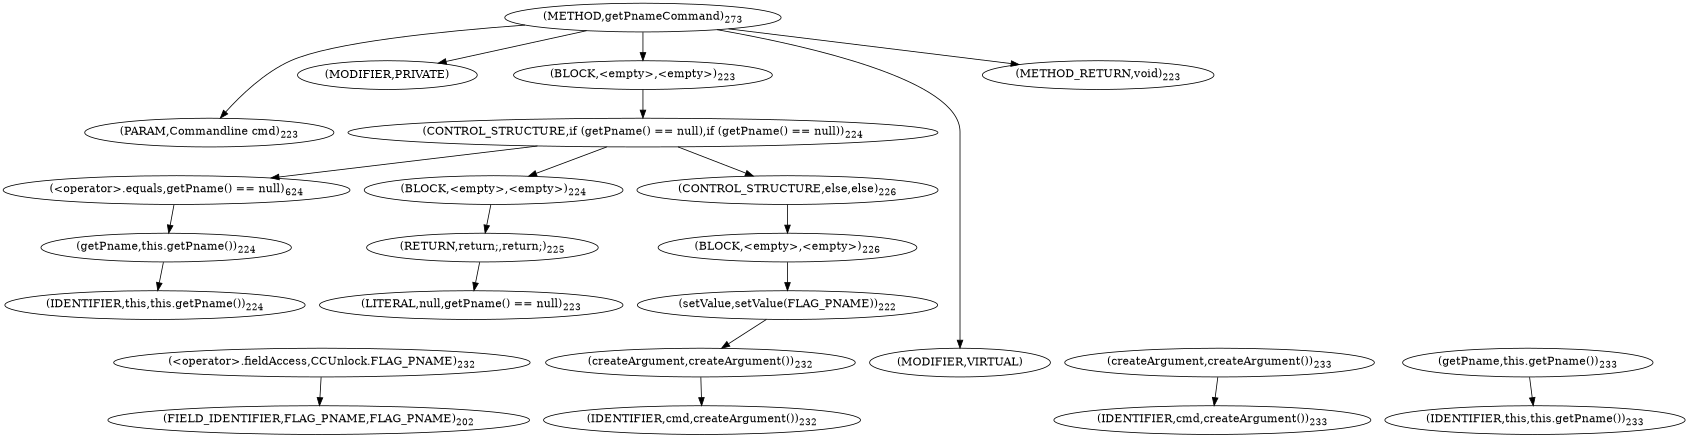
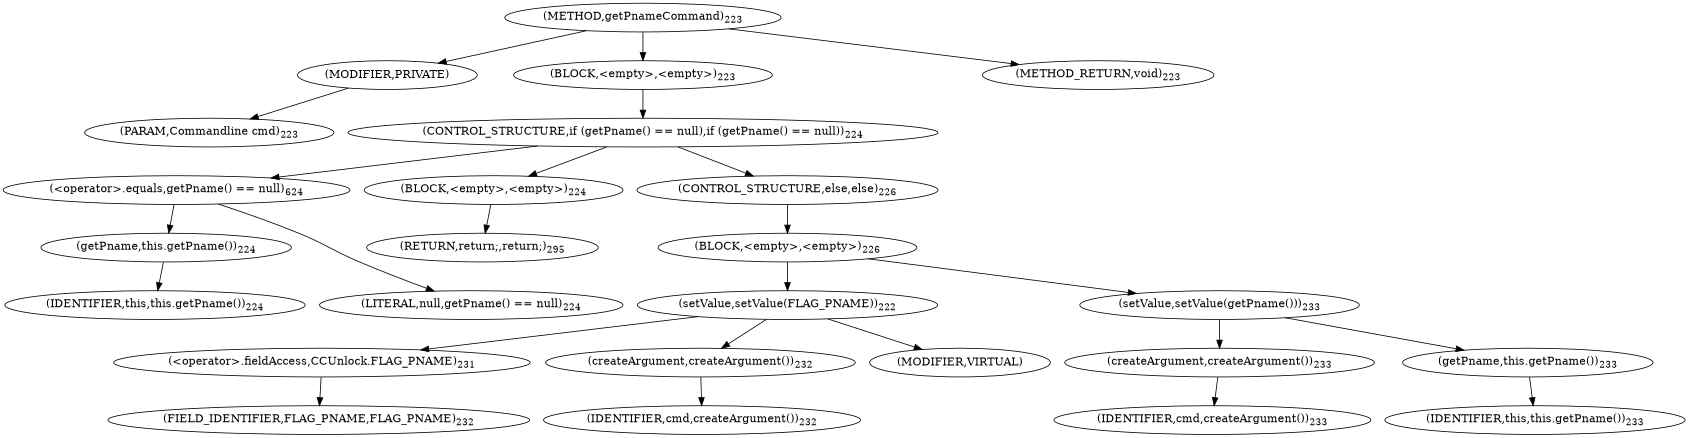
node "(METHOD,getPnameCommand)": text "273" -> "223"
edge "(METHOD,getPnameCommand)" -> "(PARAM,Commandline cmd)": now "(MODIFIER,PRIVATE)" -> "(PARAM,Commandline cmd)"
edge "(METHOD,getPnameCommand)" -> "(MODIFIER,VIRTUAL)": now "(setValue,setValue(FLAG_PNAME))" -> "(MODIFIER,VIRTUAL)"
node "(RETURN,return;,return;)": text "225" -> "295"
edge "(RETURN,return;,return;)" -> "(LITERAL,null,getPname() == null)": now "(<operator>.equals,getPname() == null)" -> "(LITERAL,null,getPname() == null)"
node "(LITERAL,null,getPname() == null)": text "223" -> "224"
node "(setValue,setValue(getPname()))": added
edge "(setValue,setValue(FLAG_PNAME))" -> "(<operator>.fieldAccess,CCUnlock.FLAG_PNAME)": added
node "(<operator>.fieldAccess,CCUnlock.FLAG_PNAME)": text "232" -> "231"
node "(FIELD_IDENTIFIER,FLAG_PNAME,FLAG_PNAME)": text "202" -> "232"
